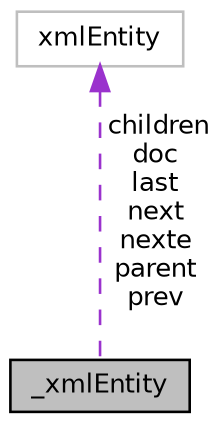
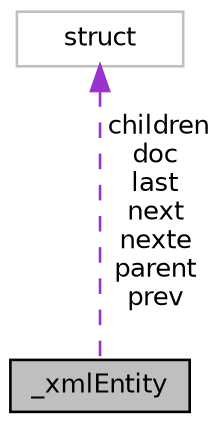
node "xmlEntity": label "xmlEntity" -> "struct"
